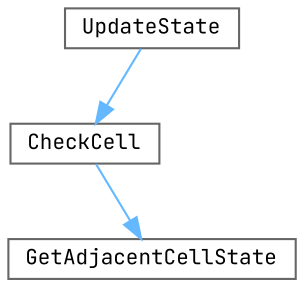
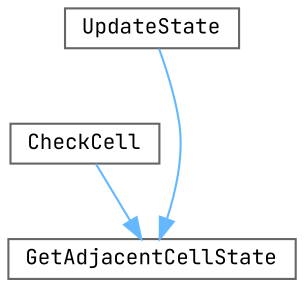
edge "UpdateState" -> "CheckCell": now "UpdateState" -> "GetAdjacentCellState"
